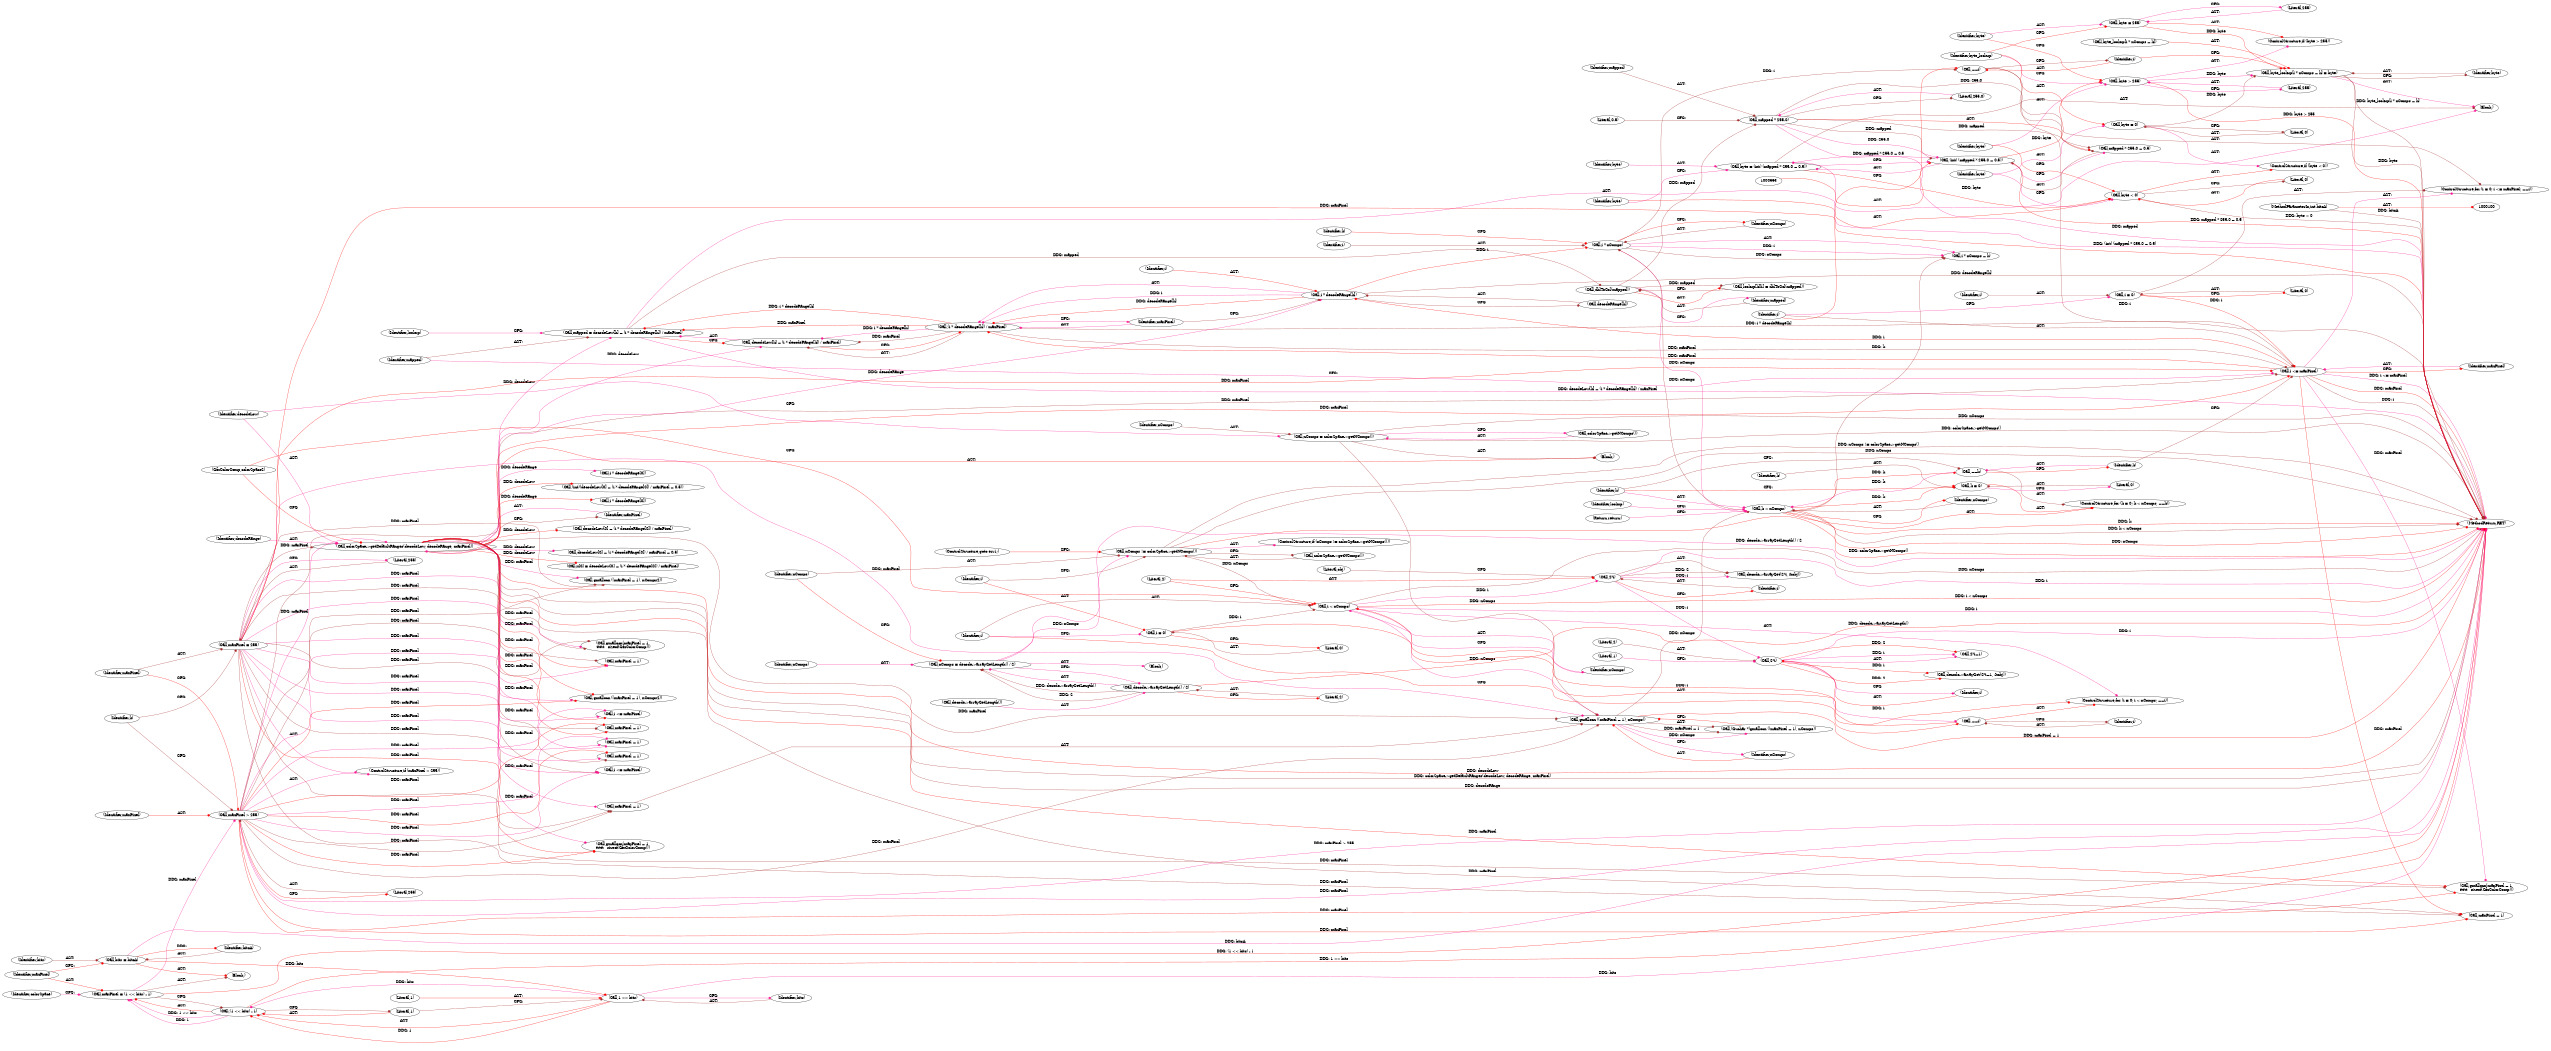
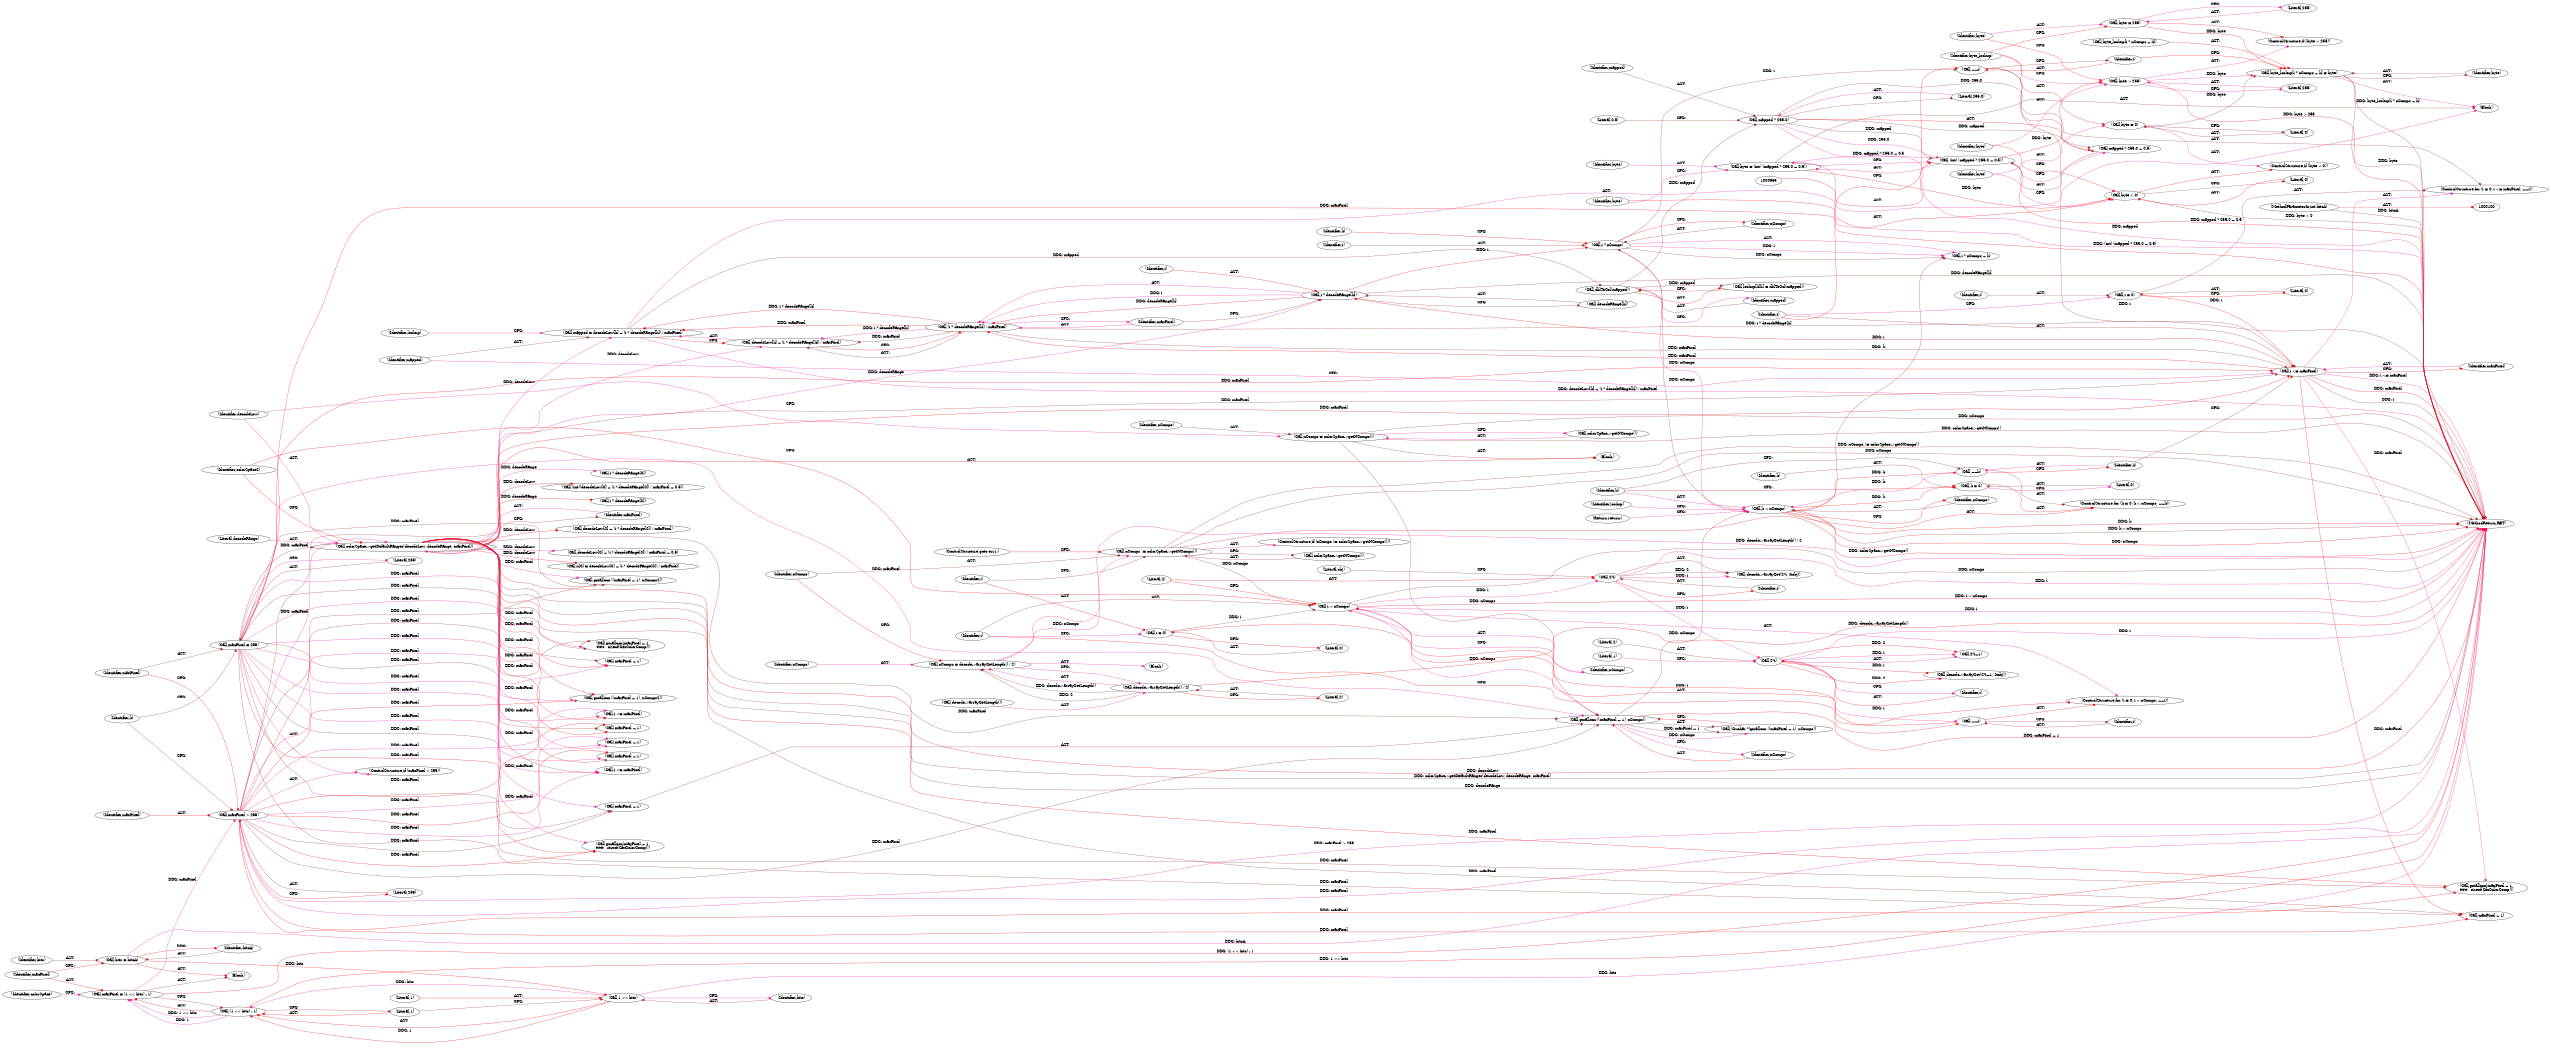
node "(GfxColorComp,colorSpace2)": label "(GfxColorComp,colorSpace2)" -> "(Identifier,colorSpace2)"
node "(Identifier,decodeRange)": label "(Identifier,decodeRange)" -> "(Literal,decodeRange)"
